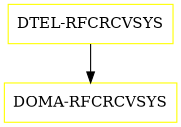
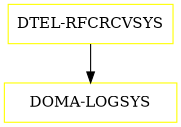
node "DOMA-RFCRCVSYS": label "DOMA-RFCRCVSYS" -> "DOMA-LOGSYS"
